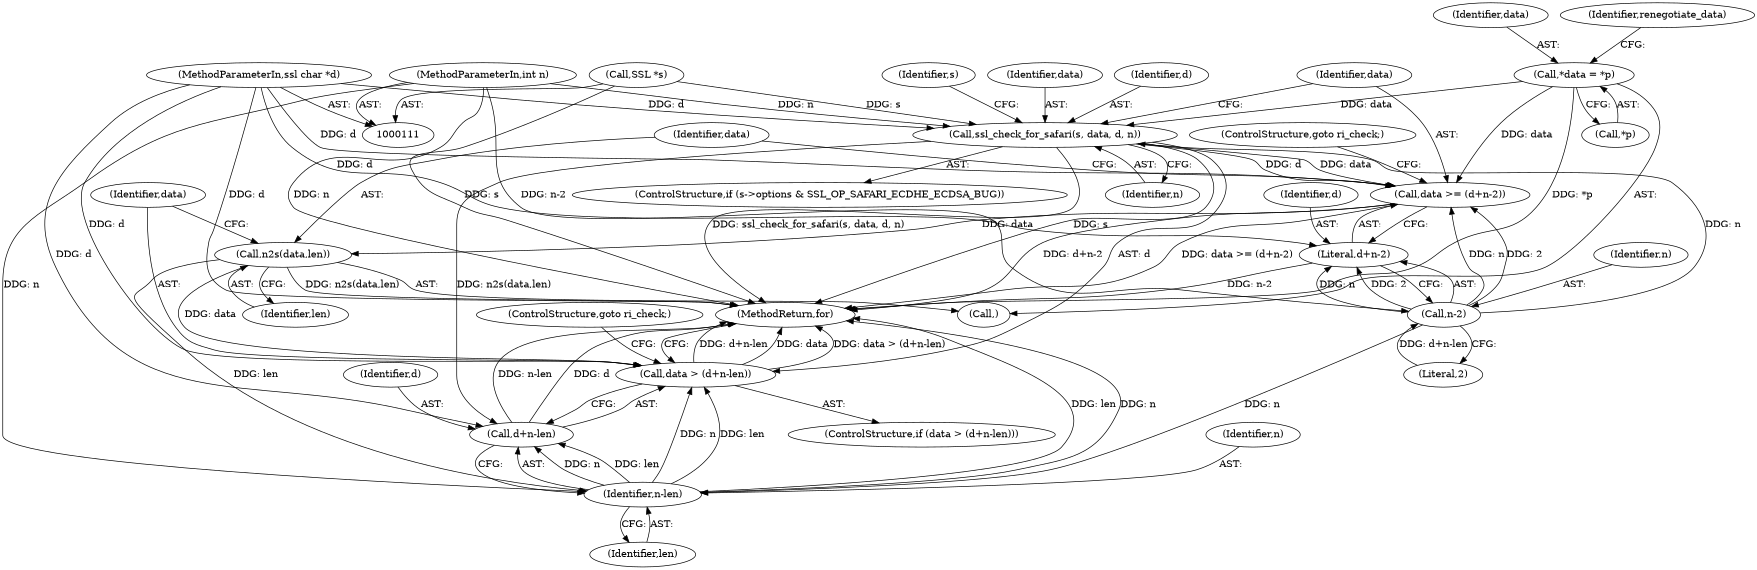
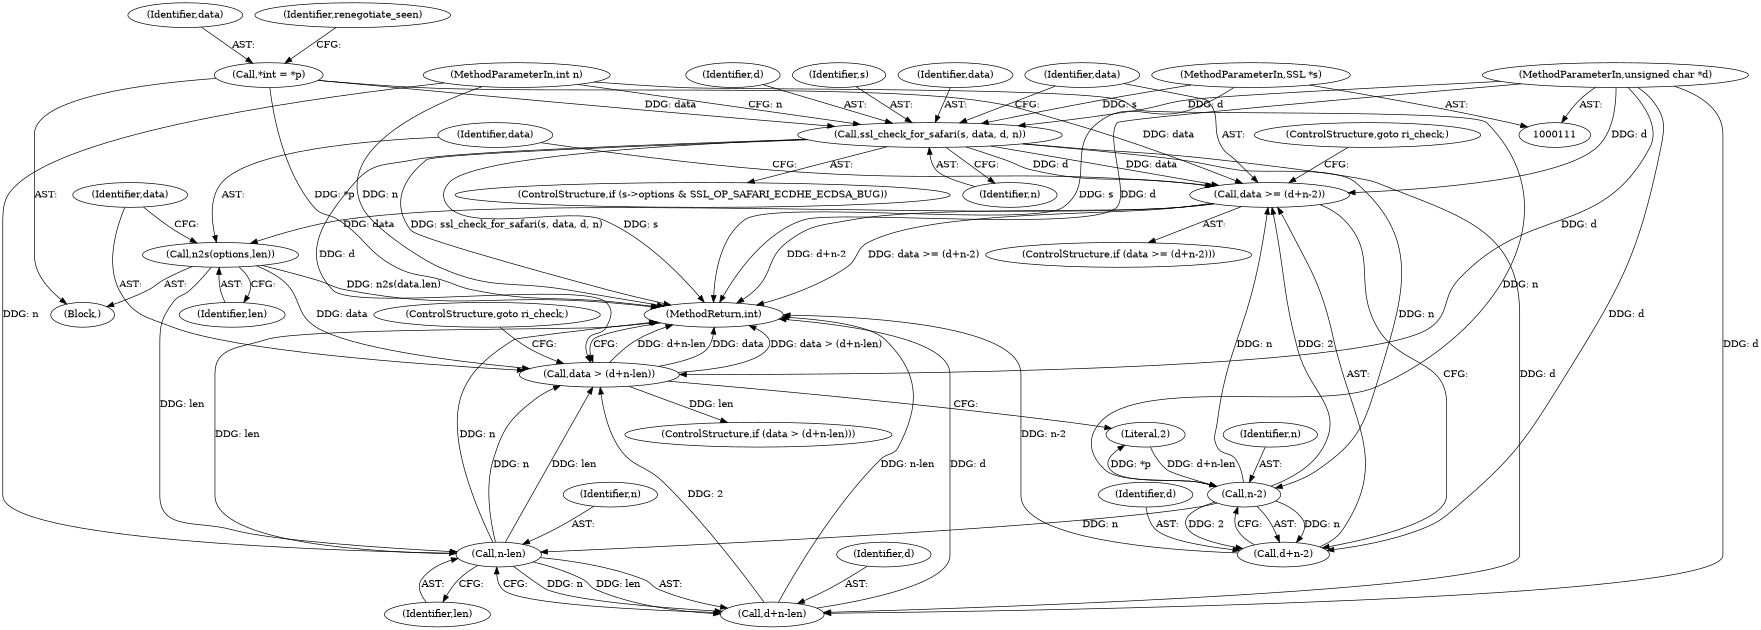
node "(Identifier,renegotiate_data)": label "(Identifier,renegotiate_data)" -> "(Identifier,renegotiate_seen)"
node "(MethodParameterIn,ssl char *d)": label "(MethodParameterIn,ssl char *d)" -> "(MethodParameterIn,unsigned char *d)"
node "(Call,SSL *s)": label "(Call,SSL *s)" -> "(MethodParameterIn,SSL *s)"
node "(Call,*data = *p)": label "(Call,*data = *p)" -> "(Call,*int = *p)"
edge "(MethodParameterIn,int n)" -> "1000111": removed, label "AST:"
edge "(MethodParameterIn,int n)" -> "(Call,ssl_check_for_safari(s, data, d, n))": label "DDG: n" -> "CFG: n"
edge "(Identifier,s)" -> "(Call,ssl_check_for_safari(s, data, d, n))": label "CFG: " -> "AST: "
node "(Call,*p)": removed
edge "(Call,n-2)" -> "(Call,ssl_check_for_safari(s, data, d, n))": reversed
edge "(MethodParameterIn,int n)" -> "(Call,n-2)": label "DDG: n-2" -> "DDG: n"
node "(Call,n2s(data,len))": label "(Call,n2s(data,len))" -> "(Call,n2s(options,len))"
node "(ControlStructure,if (data >= (d+n-2)))": added
edge "(Call,ssl_check_for_safari(s, data, d, n))" -> "(Call,data > (d+n-len))": label "AST: d" -> "DDG: d"
node "(Literal,d+n-2)": label "(Literal,d+n-2)" -> "(Call,d+n-2)"
edge "(Call,ssl_check_for_safari(s, data, d, n))" -> "(Call,d+n-len)": label "DDG: n2s(data,len)" -> "DDG: d"
node "(MethodReturn,for)": label "(MethodReturn,for)" -> "(MethodReturn,int)"
node "(Call,)": label "(Call,)" -> "(Block,)"
edge "(Call,n-2)" -> "(Literal,2)": label "CFG: " -> "DDG: *p"
edge "(Call,data > (d+n-len))" -> "(Call,d+n-len)": now "(Call,data > (d+n-len))" -> "(Literal,2)"
edge "(Call,d+n-len)" -> "(Call,data > (d+n-len))": label "AST: " -> "DDG: 2"
edge "(Call,data > (d+n-len))" -> "(ControlStructure,if (data > (d+n-len)))": label "AST: " -> "DDG: len"
node "(Identifier,n-len)": label "(Identifier,n-len)" -> "(Call,n-len)"
